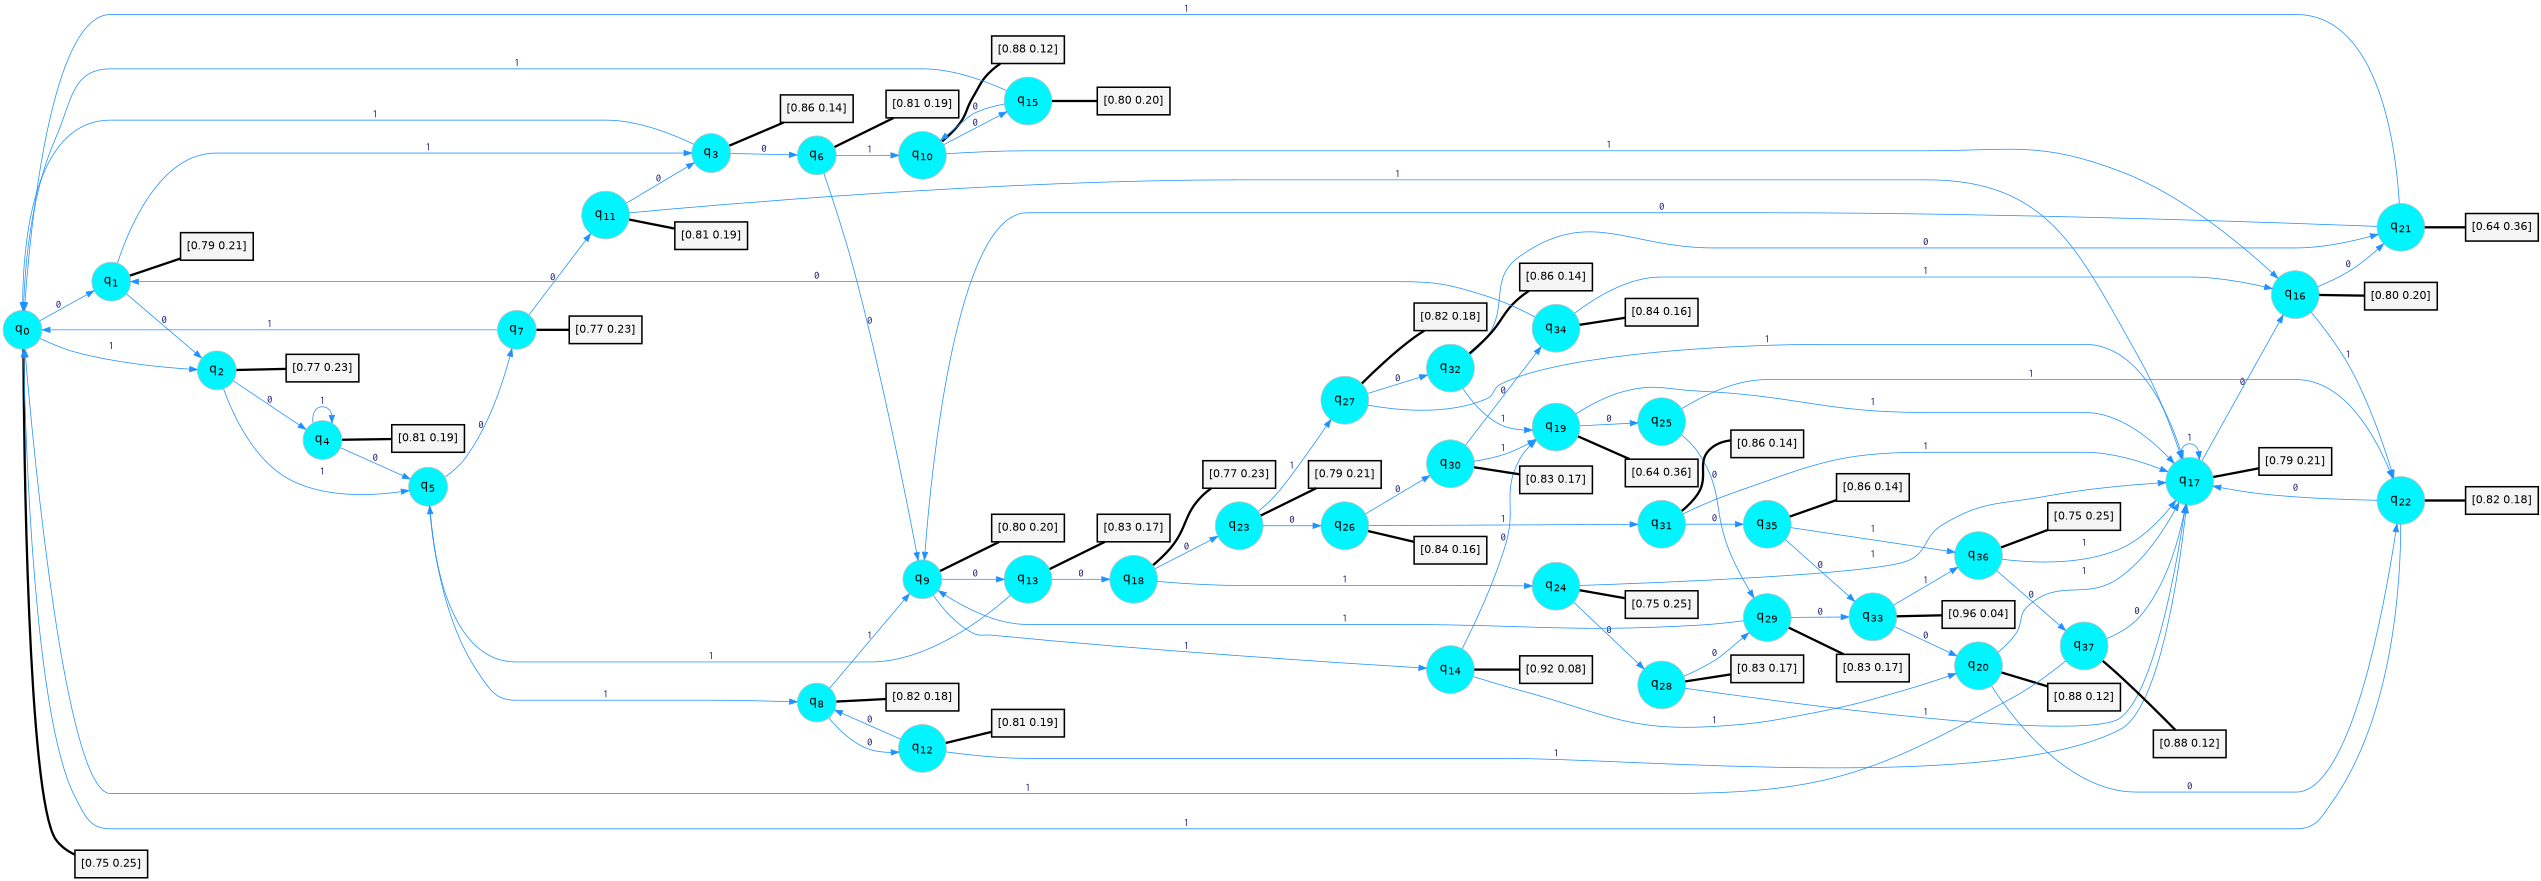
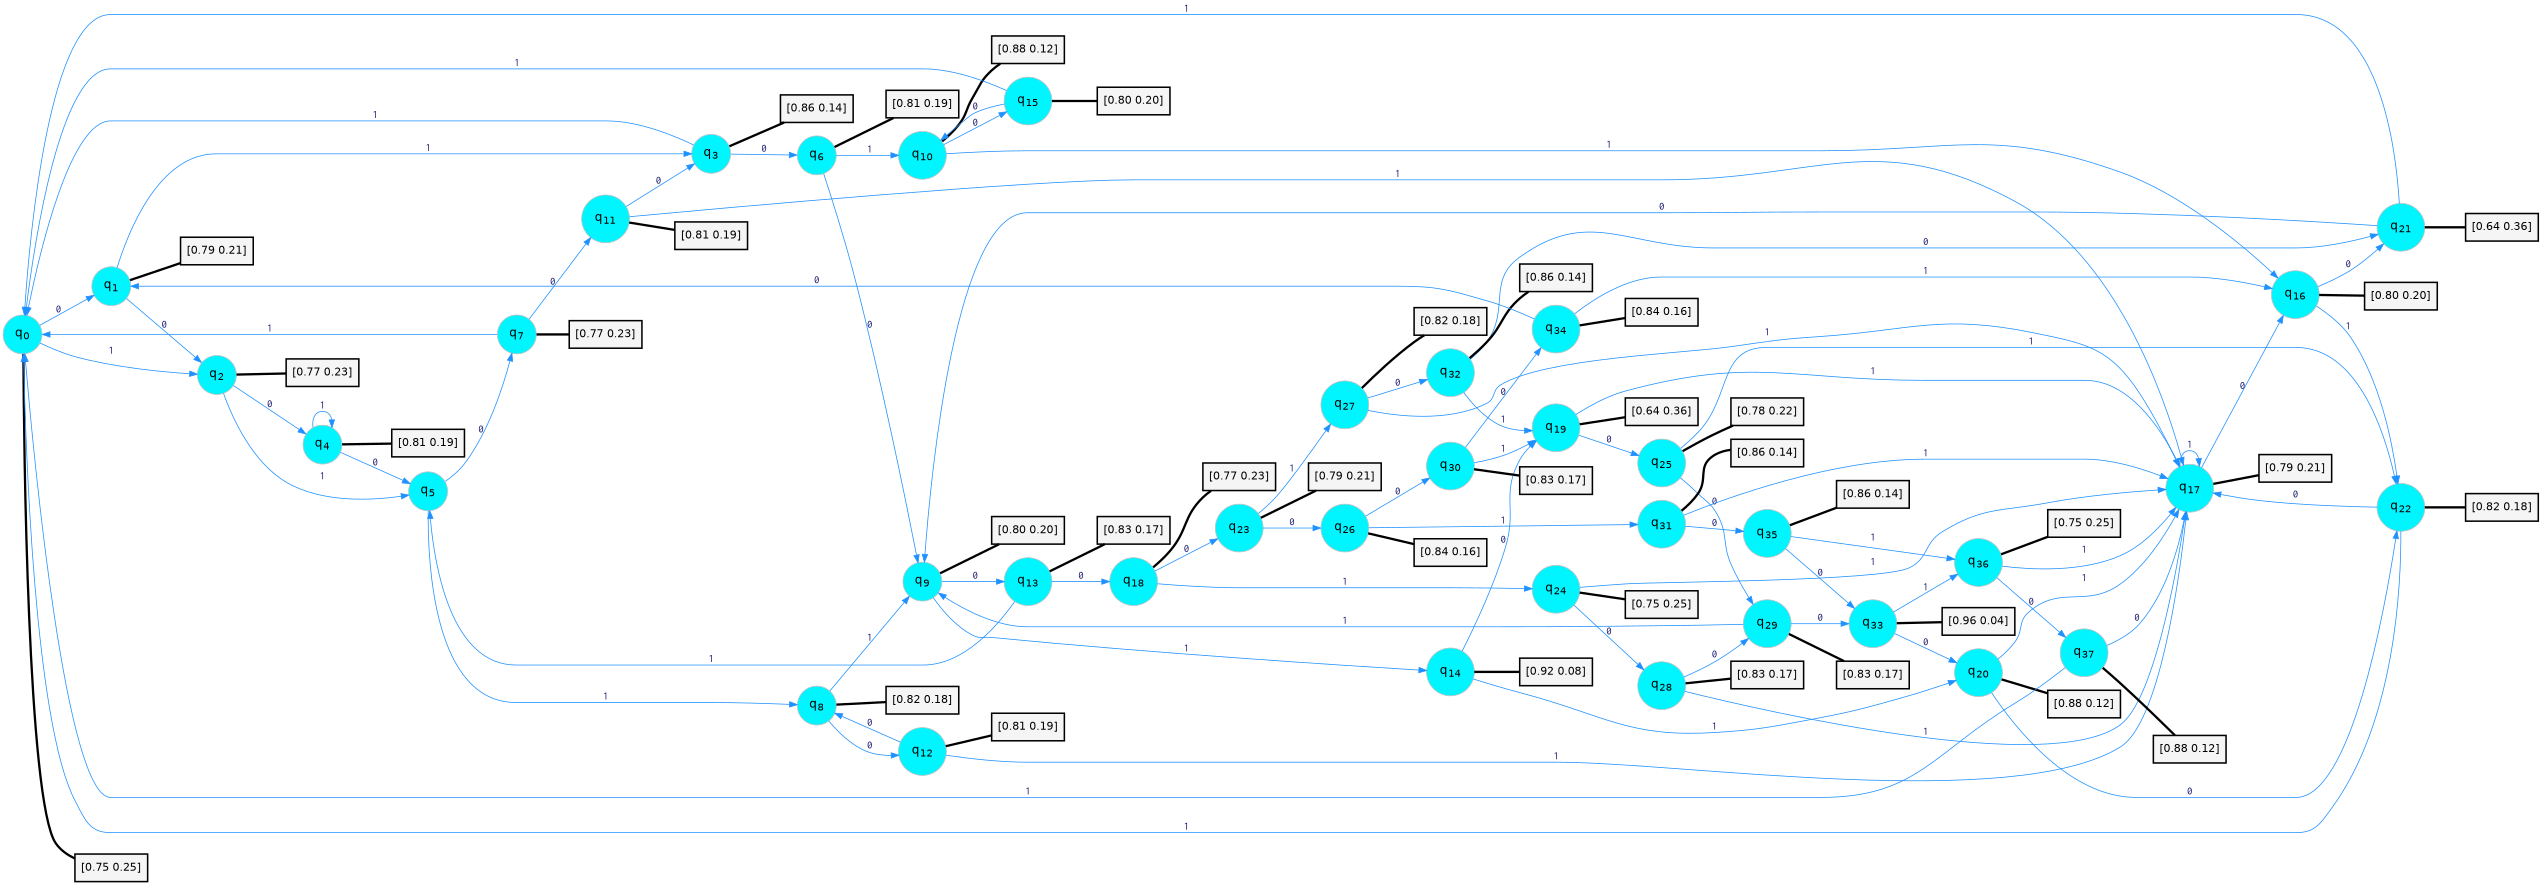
node "[0.78 0.22]": added
